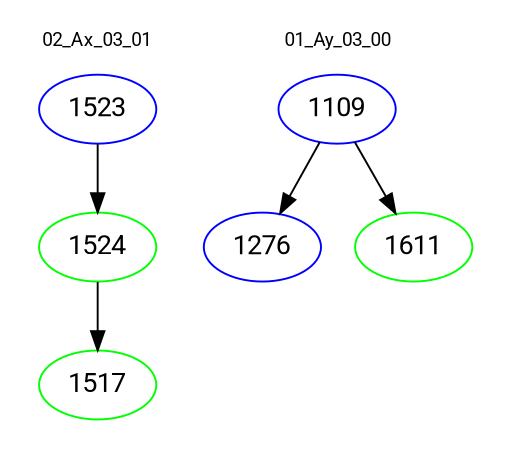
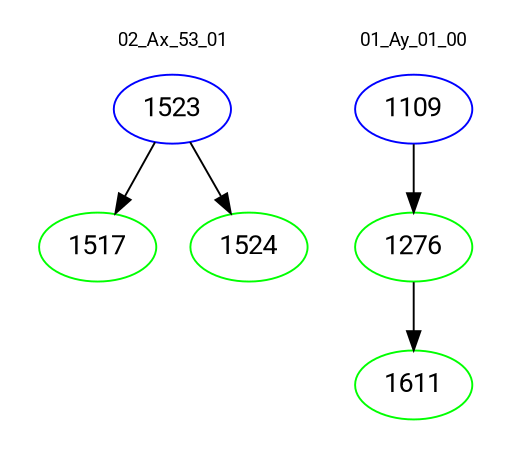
cluster "02_Ax_03_01": label "02_Ax_03_01" -> "02_Ax_53_01"
cluster "01_Ay_03_00": label "01_Ay_03_00" -> "01_Ay_01_00"
edge "1109" -> "1611": now "1276" -> "1611"
node "1276": color blue -> green
edge "1524" -> "1517": now "1523" -> "1517"
